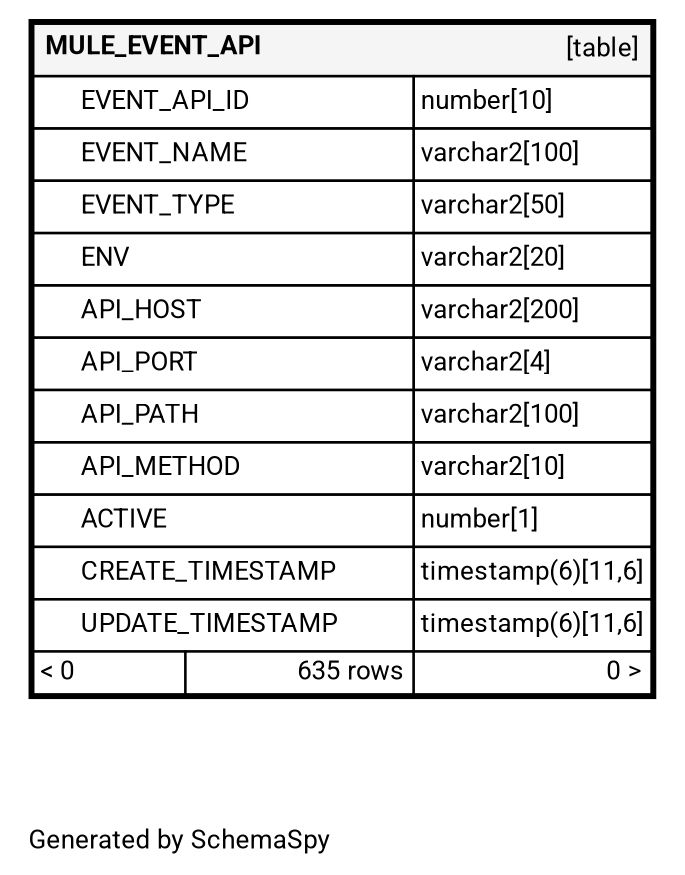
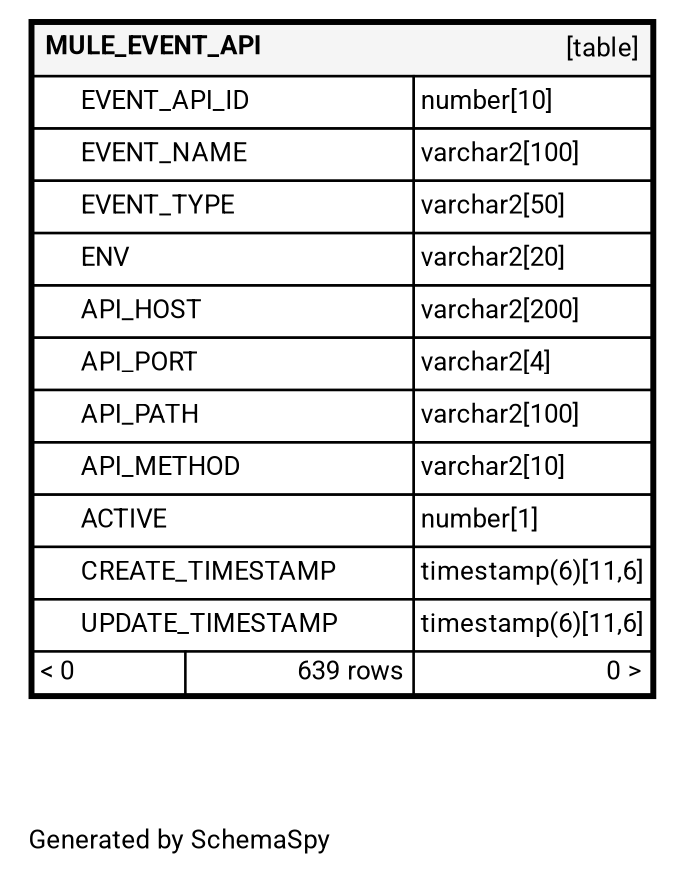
node "MULE_EVENT_API": text "635 rows" -> "639 rows"
